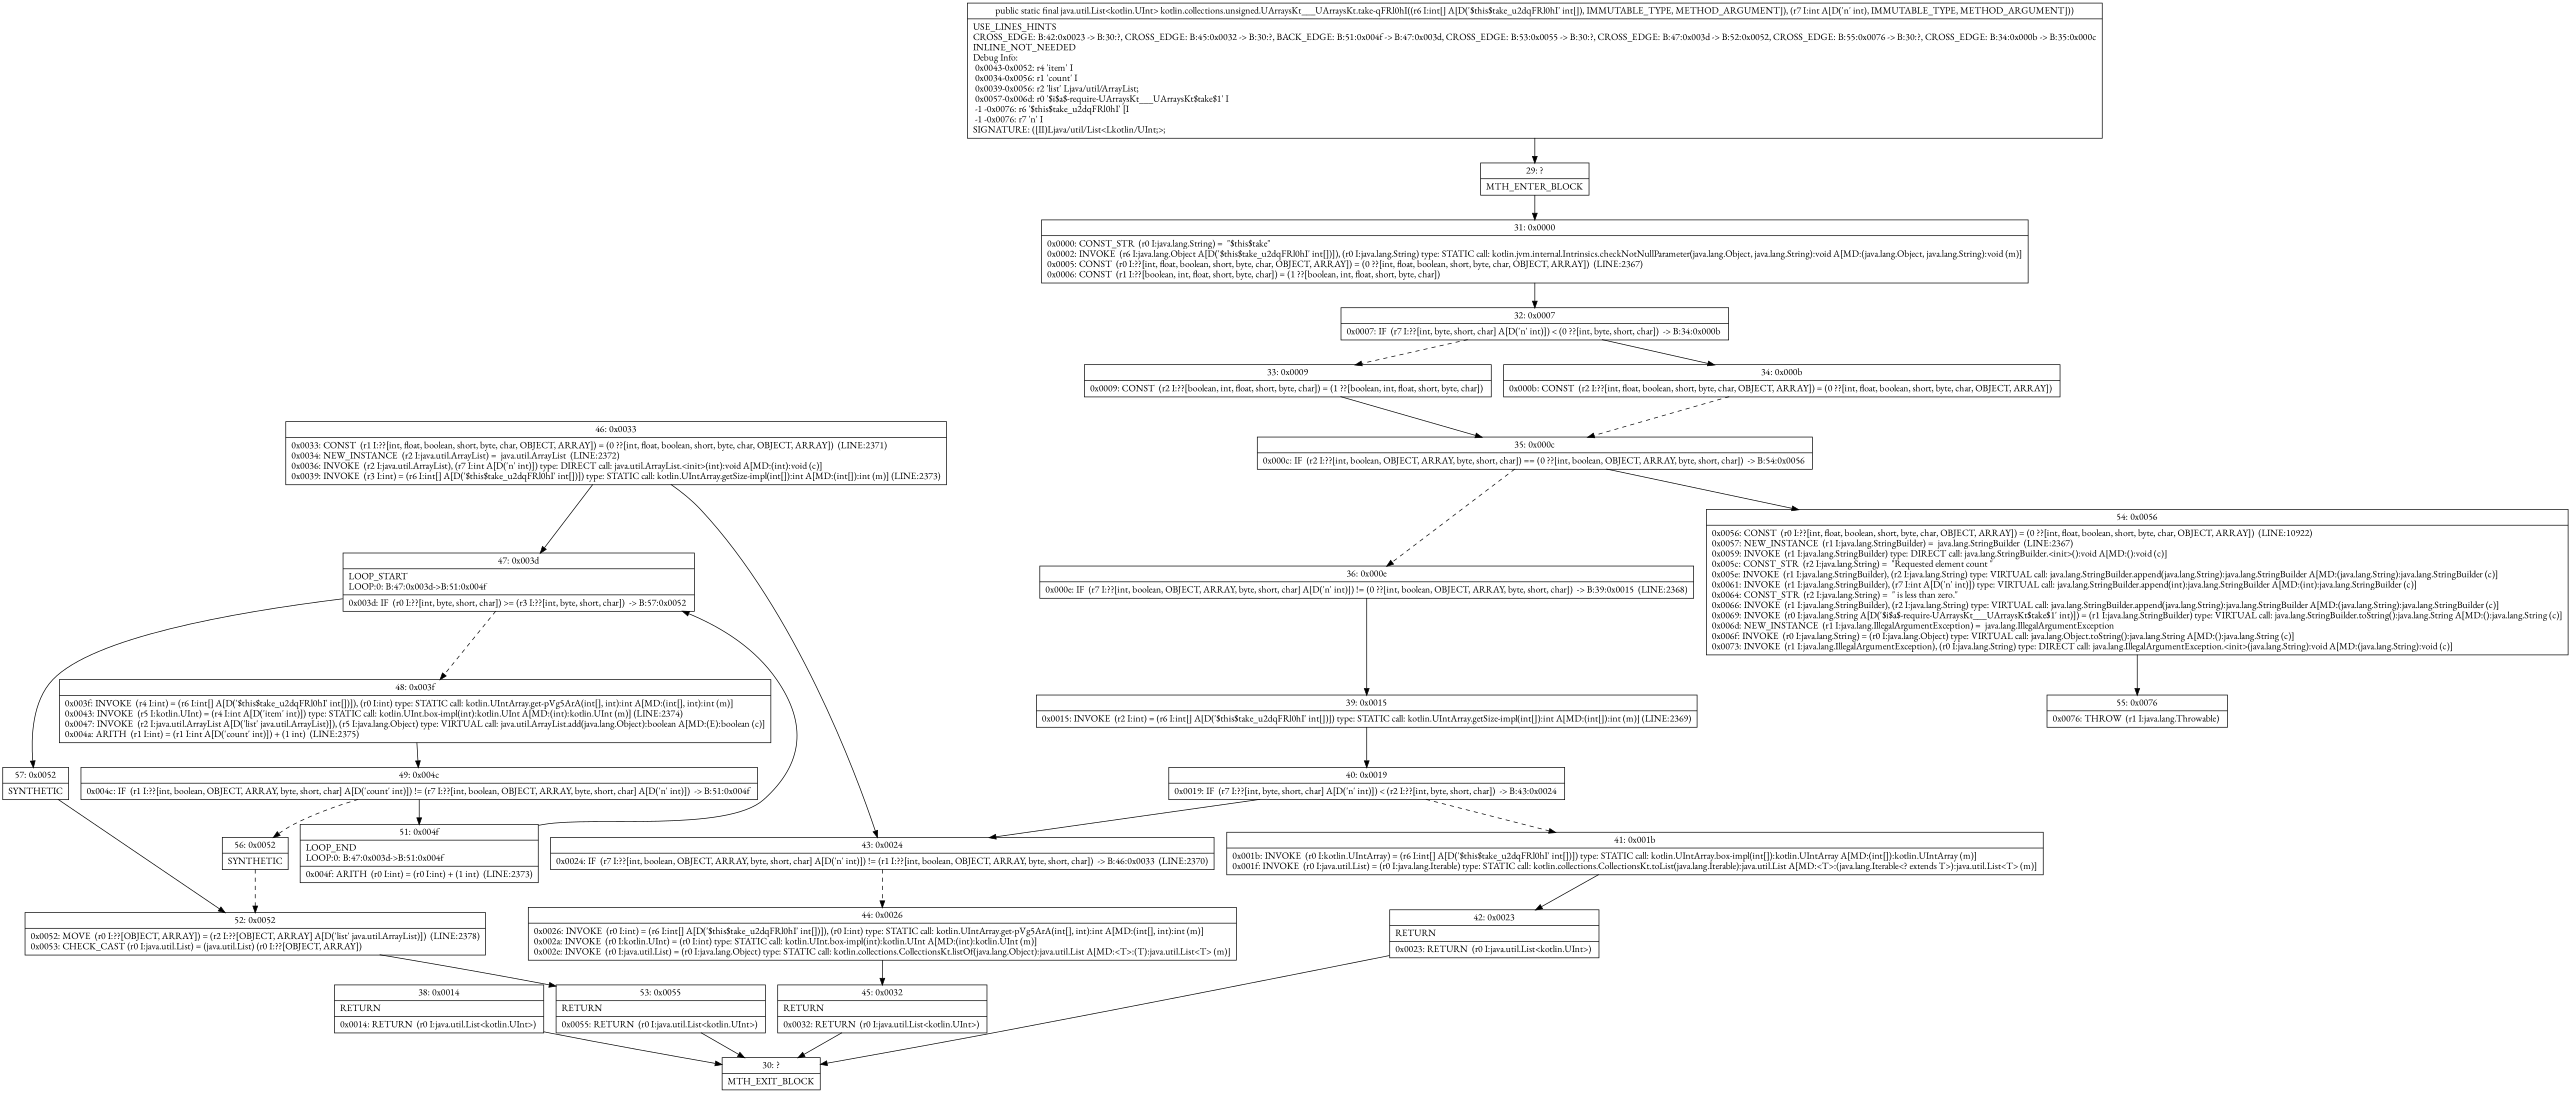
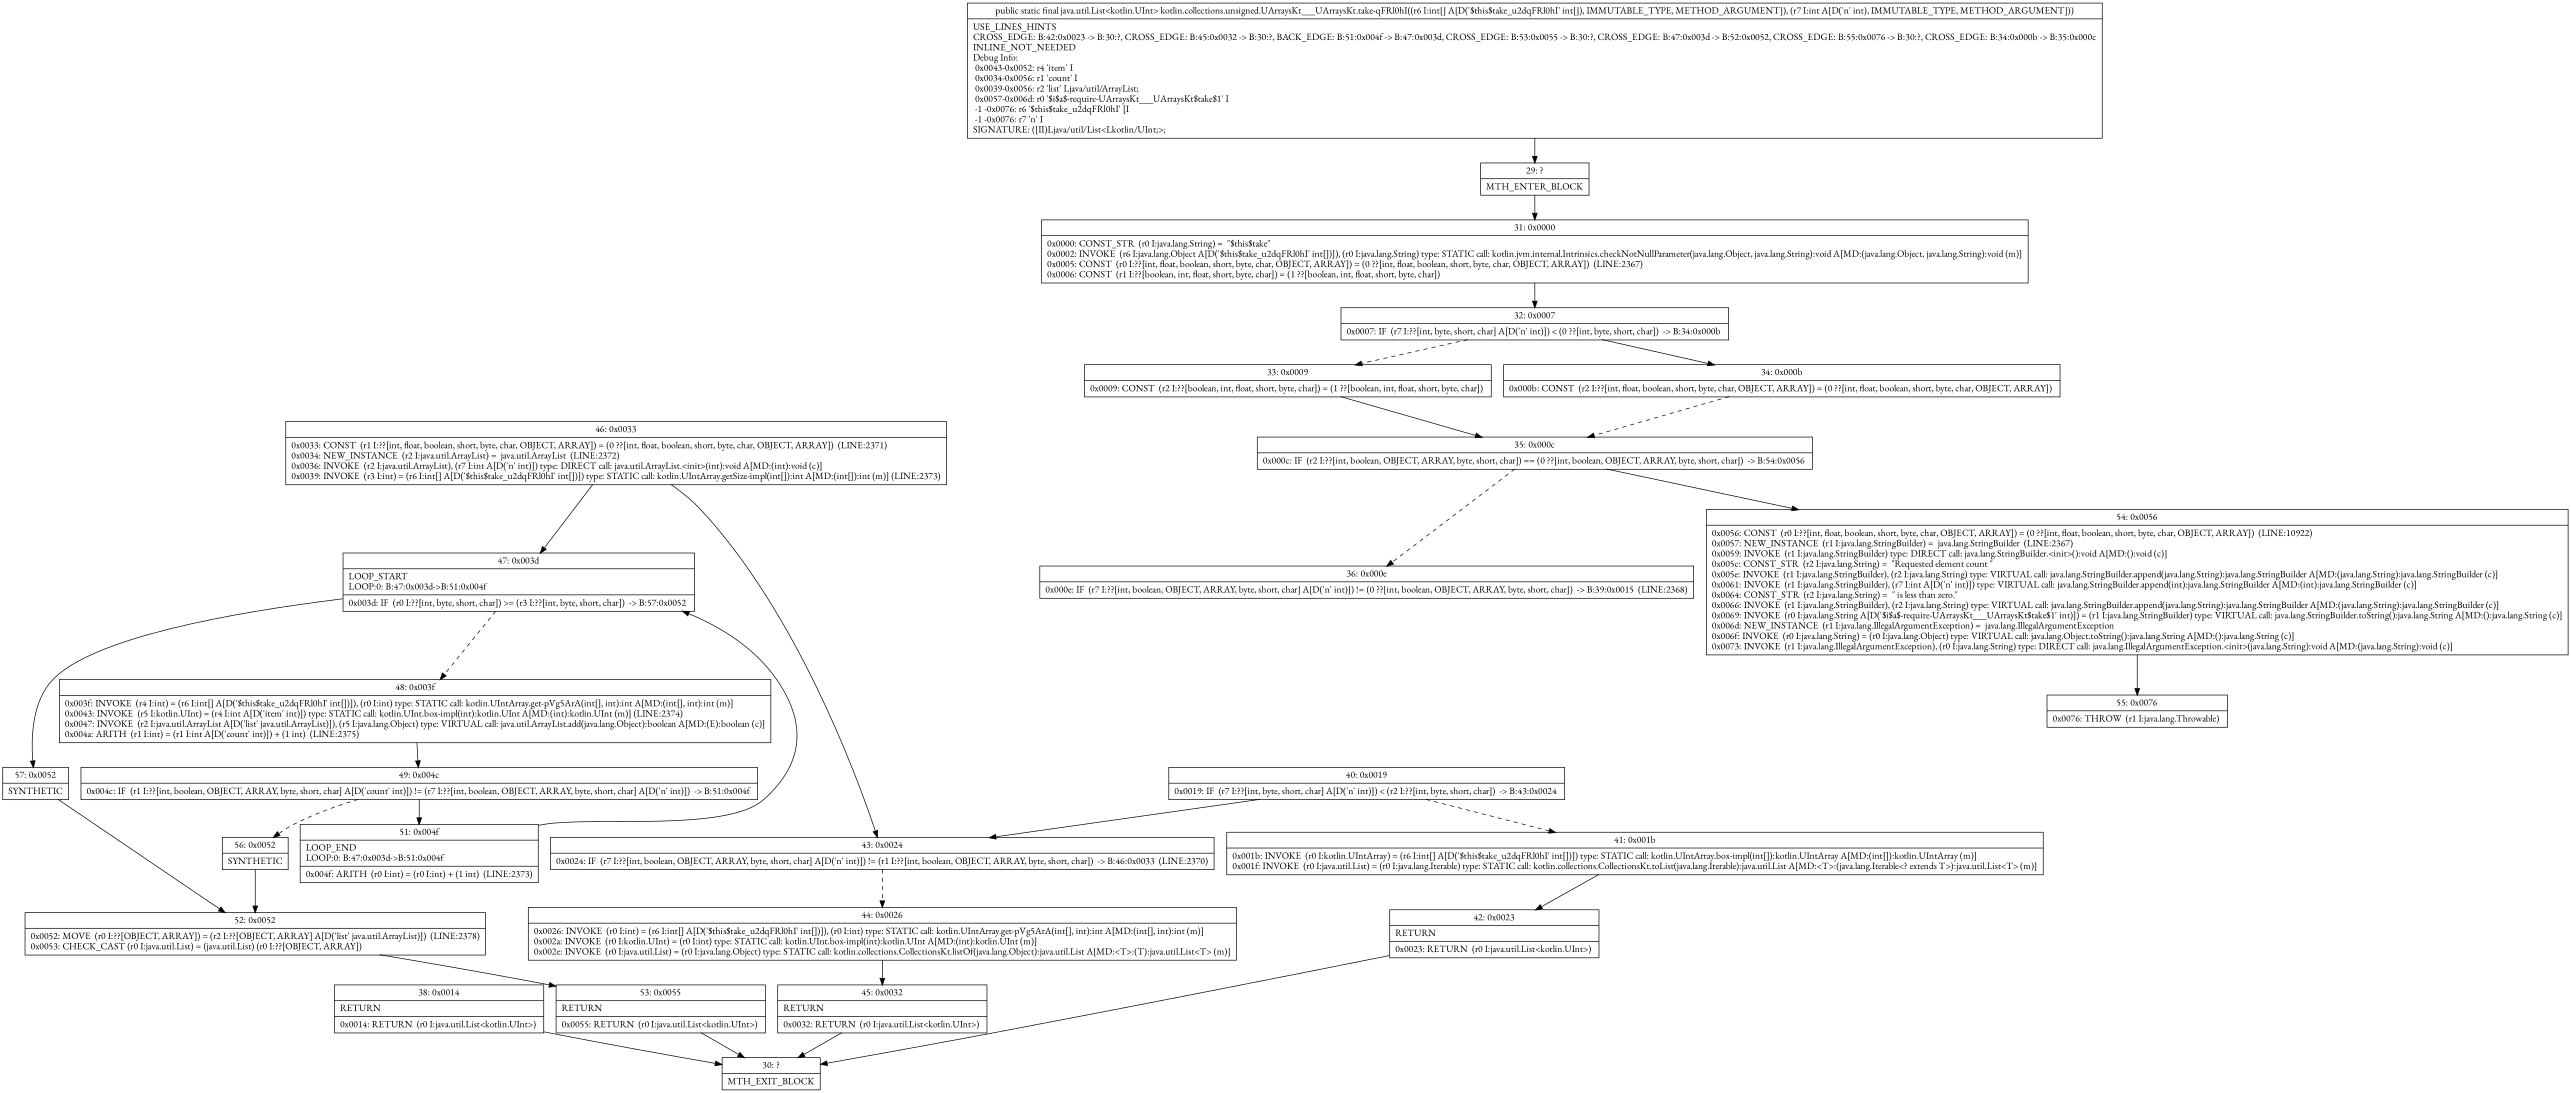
node "39: 0x0015": removed
edge "56: 0x0052" -> "52: 0x0052": style dashed -> solid
